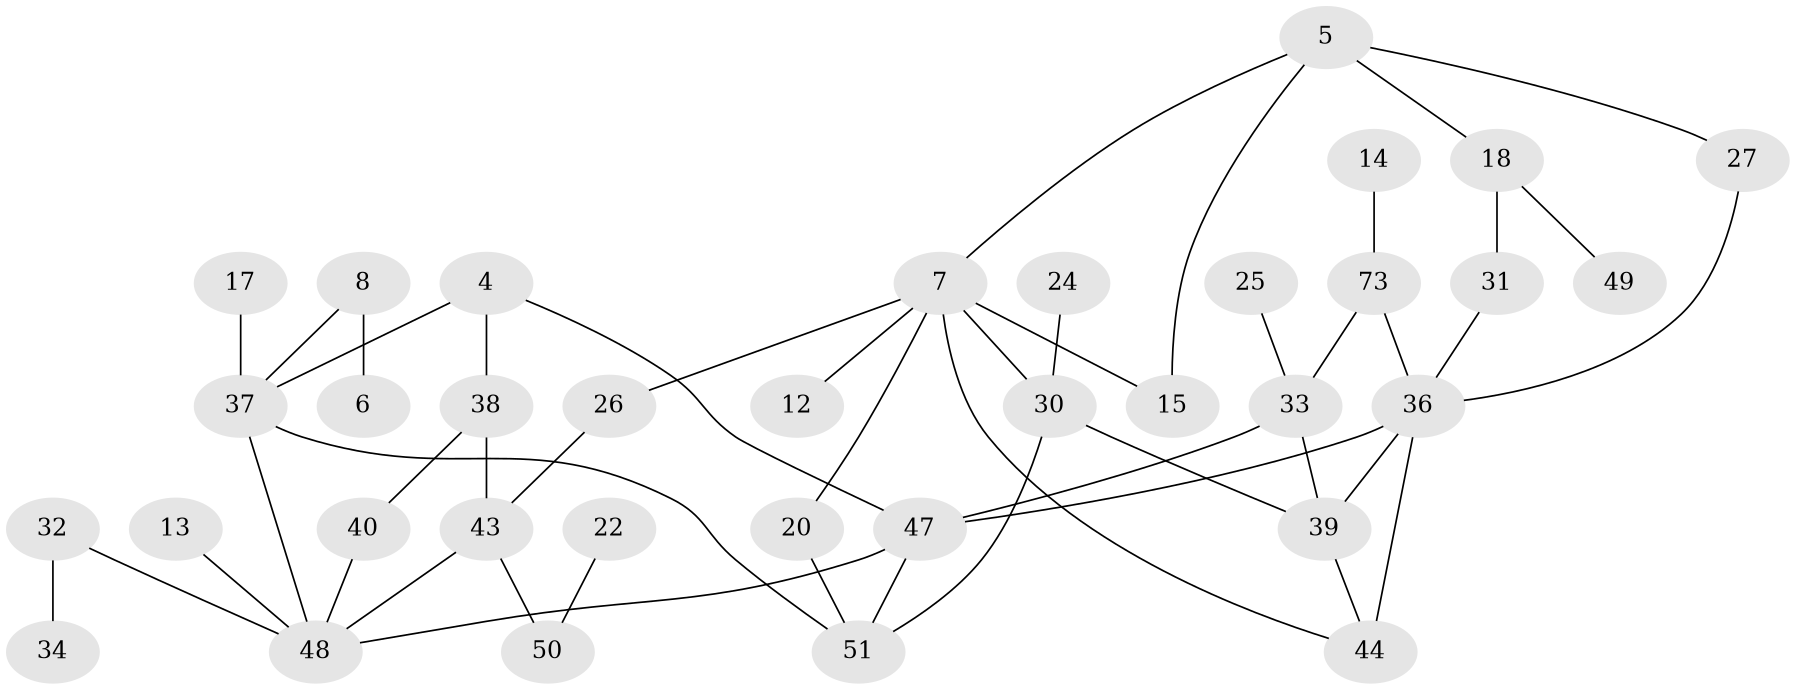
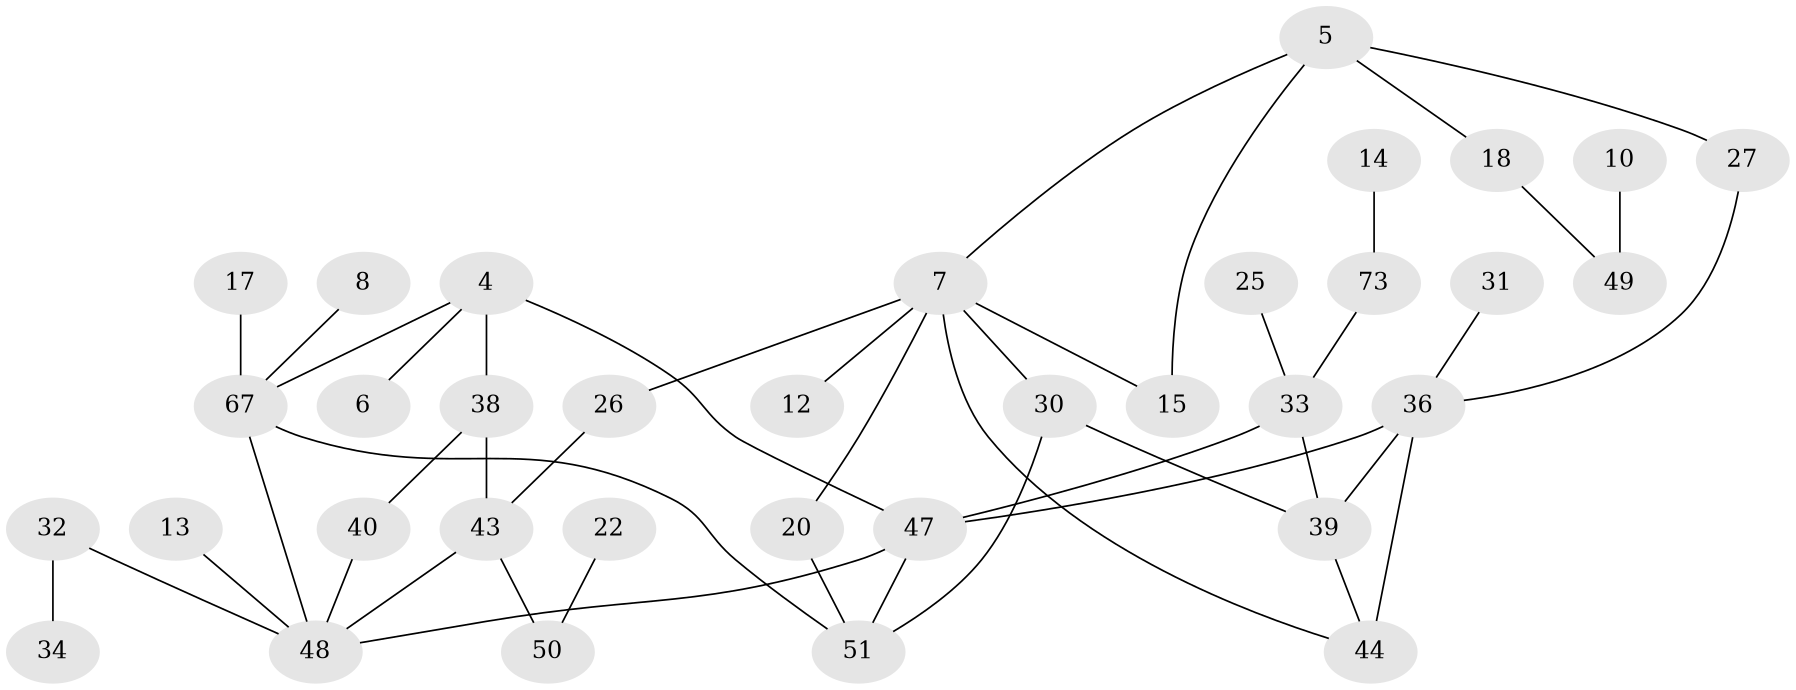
node "10": added
edge "18" -- "31": removed
node "24": removed
edge "8" -- "6": now "4" -- "6"
edge "73" -- "36": removed
node "37": label "37" -> "67"
